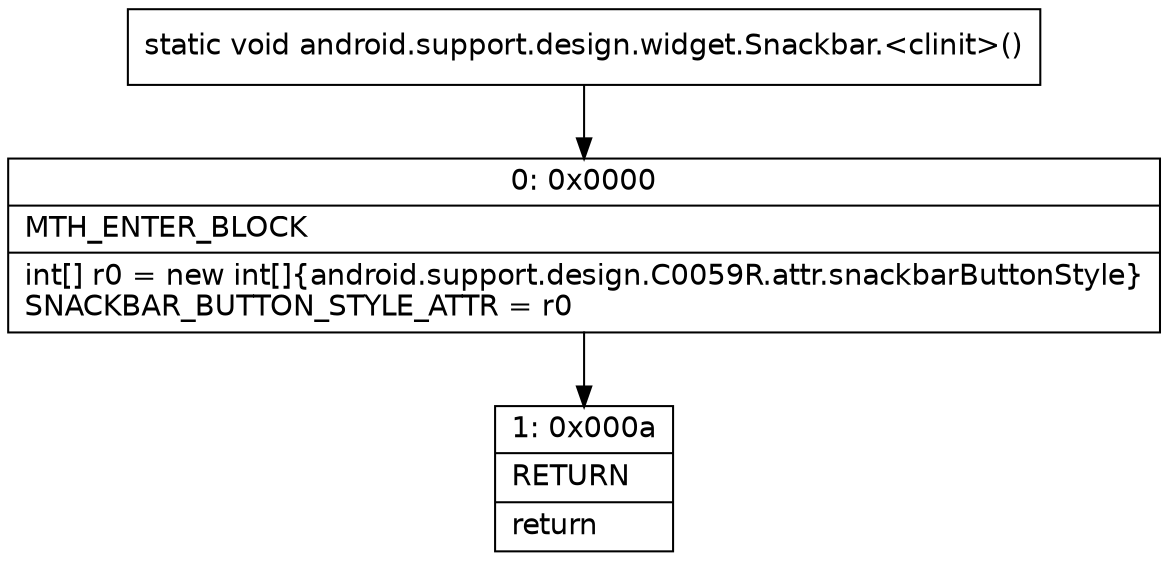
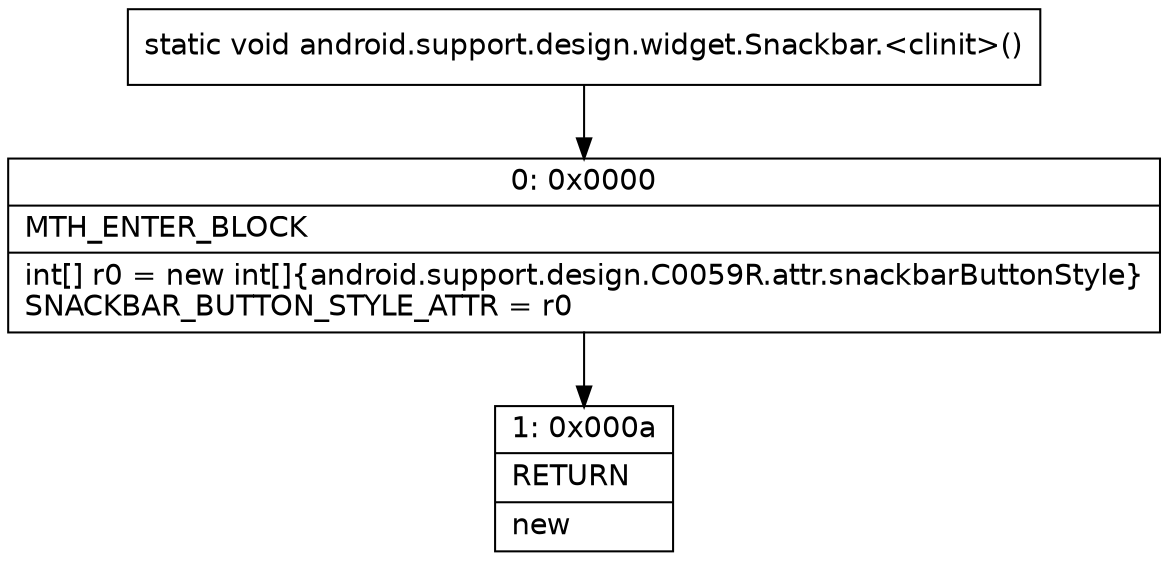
node "1: 0x000a": text "return" -> "new"
